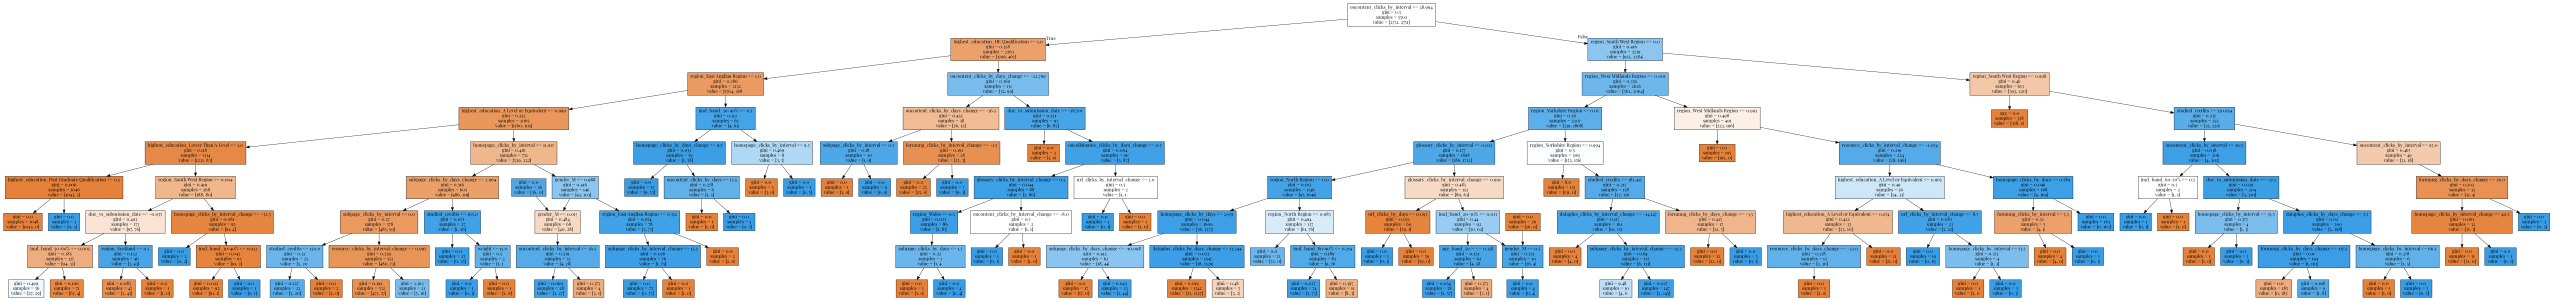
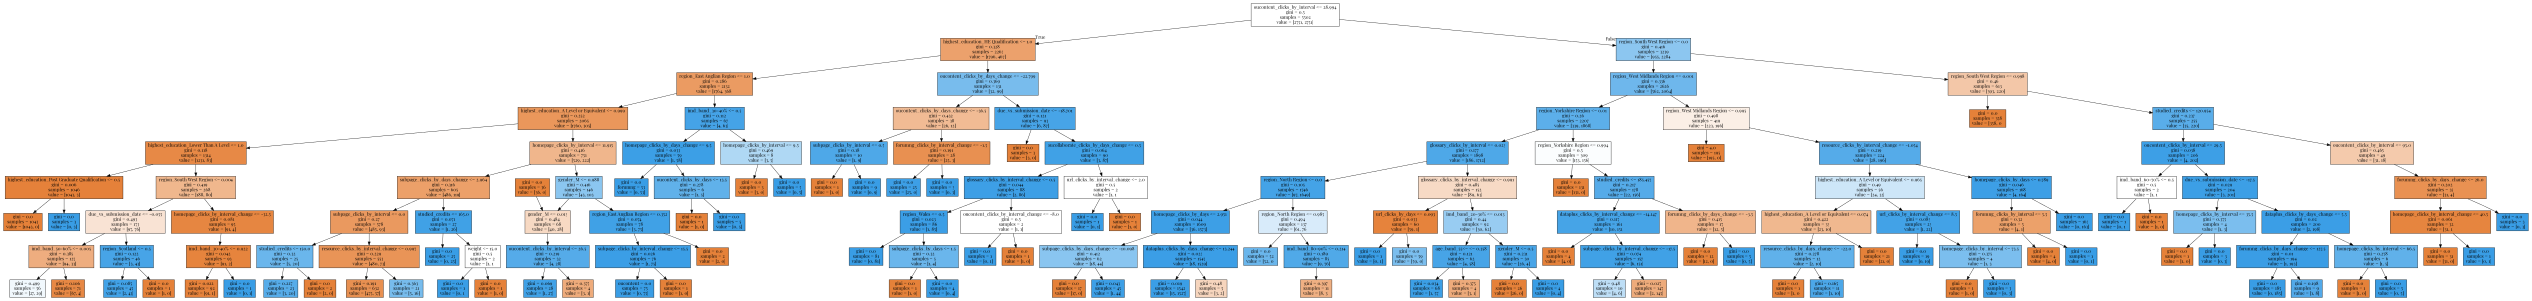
node "age = 0.0 samples = 358 value = [358, 0]": label "age = 0.0 samples = 358 value = [358, 0]" -> "gini = 0.0 samples = 358 value = [358, 0]"
node "gini = 0.0 samples = 195 value = [195, 0]": label "gini = 0.0 samples = 195 value = [195, 0]" -> "gini = 4.0 samples = 195 value = [195, 0]"
node "gini = 0.0 samples = 36 value = [36, 0]": fillcolor #399de5e3 -> #e58139ff
node "gini = 0.0 samples = 53 value = [0, 53]": label "gini = 0.0 samples = 53 value = [0, 53]" -> "gini = 0.0 forumng = 53 value = [0, 53]"
node "gini = 0.0 samples = 25 value = [25, 0]": fillcolor #e58139ff -> #399de5f9
node "gini = 8.0 samples = 131 value = [131, 0]": label "gini = 8.0 samples = 131 value = [131, 0]" -> "gini = 0.0 samples = 131 value = [131, 0]"
node "gini = 0.0 samples = 1048 value = [1043, 0]": label "gini = 0.0 samples = 1048 value = [1043, 0]" -> "gini = 0.0 samples = 1043 value = [1043, 0]"
edge "gini = 0.0 samples = 26 value = [26, 0]" -> "gender_M <= 0.5 gini = 0.231 samples = 30 value = [26, 4]": reversed
node "gini = 0.0 samples = 2 value = [0, 2]": removed
node "weight <= 15.0 gini = 0.5 samples = 2 value = [1, 1]": fillcolor #399de5cc -> #e5813900
node "gini = 0.0 samples = 81 value = [0, 81]": added
node "gini = 0.0 samples = 59 value = [59, 0]": fillcolor #e58139ff -> #399de5aa
node "gini = 0.085 samples = 45 value = [2, 43]": fillcolor #e58139e0 -> #399de5f3
node "gini = 0.191 samples = 532 value = [475, 57]": label "gini = 0.191 samples = 532 value = [475, 57]" -> "gini = 0.191 samples = 632 value = [475, 57]"
node "gini = 3.363 samples = 21 value = [5, 16]": label "gini = 3.363 samples = 21 value = [5, 16]" -> "gini = 0.363 samples = 21 value = [5, 16]"
node "gini = 0.0 samples = 75 value = [0, 75]": label "gini = 0.0 samples = 75 value = [0, 75]" -> "oucontent = 0.0 samples = 75 value = [0, 75]"
node "gini = 0.043 samples = 25 value = [1, 44]": label "gini = 0.043 samples = 25 value = [1, 44]" -> "gini = 0.043 samples = 45 value = [1, 44]"
node "gini = 0.019 samples = 1542 value = [15, 1527]": fillcolor #e58139ff -> #399de5fc
node "gini = 0.027 samples = 74 value = [1, 73]": removed
node "gini = 0.034 samples = 58 value = [1, 57]": label "gini = 0.034 samples = 58 value = [1, 57]" -> "gini = 0.034 samples = 68 value = [1, 57]"
node "gini = 0.027 samples = 147 value = [2, 145]": fillcolor #399de5fb -> #e58139aa
node "gini = 0.165 samples = 11 value = [1, 10]": added
node "gini = 0.0 samples = 185 value = [0, 185]": fillcolor #e58139aa -> #399de5ff
